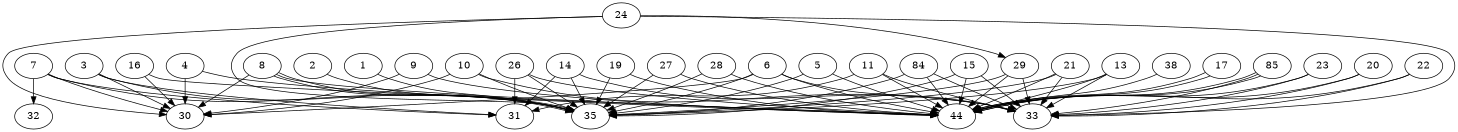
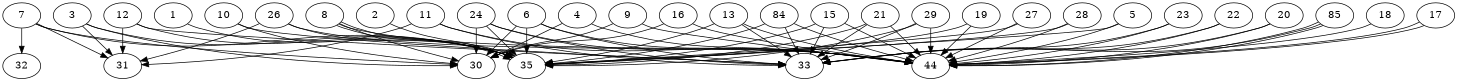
edge "24" -> "29": now "24" -> "44"
node "14": label "14" -> "12"
node "38": label "38" -> "18"
edge "10" -> "35": removed
